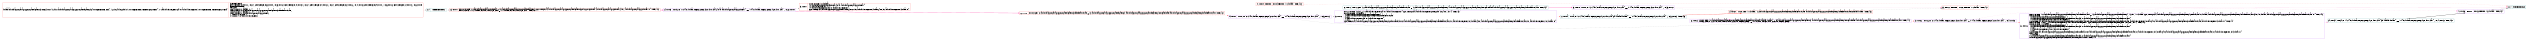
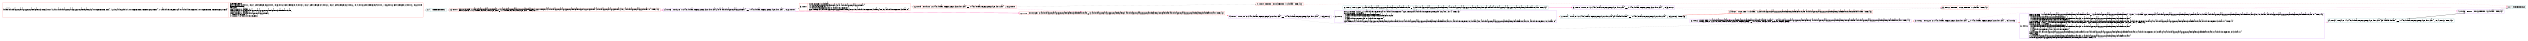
node "26: 0x000b": added
